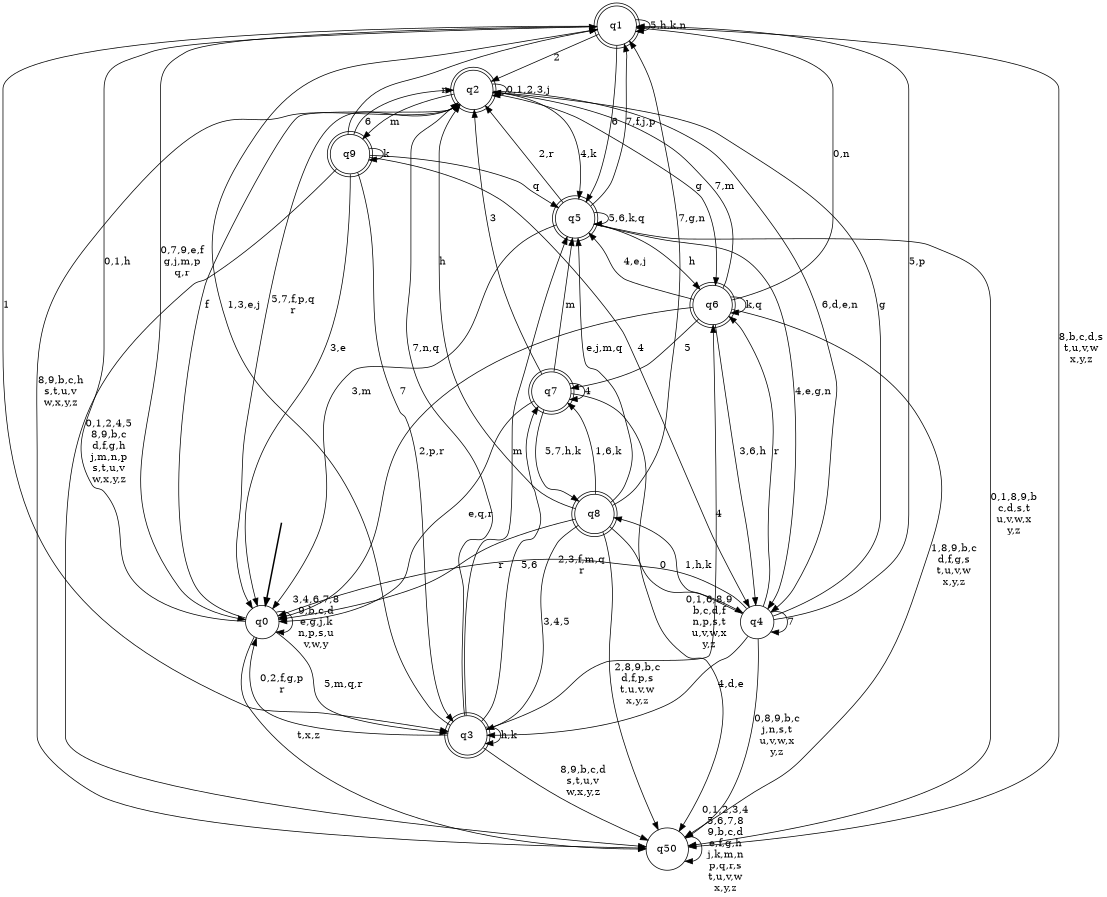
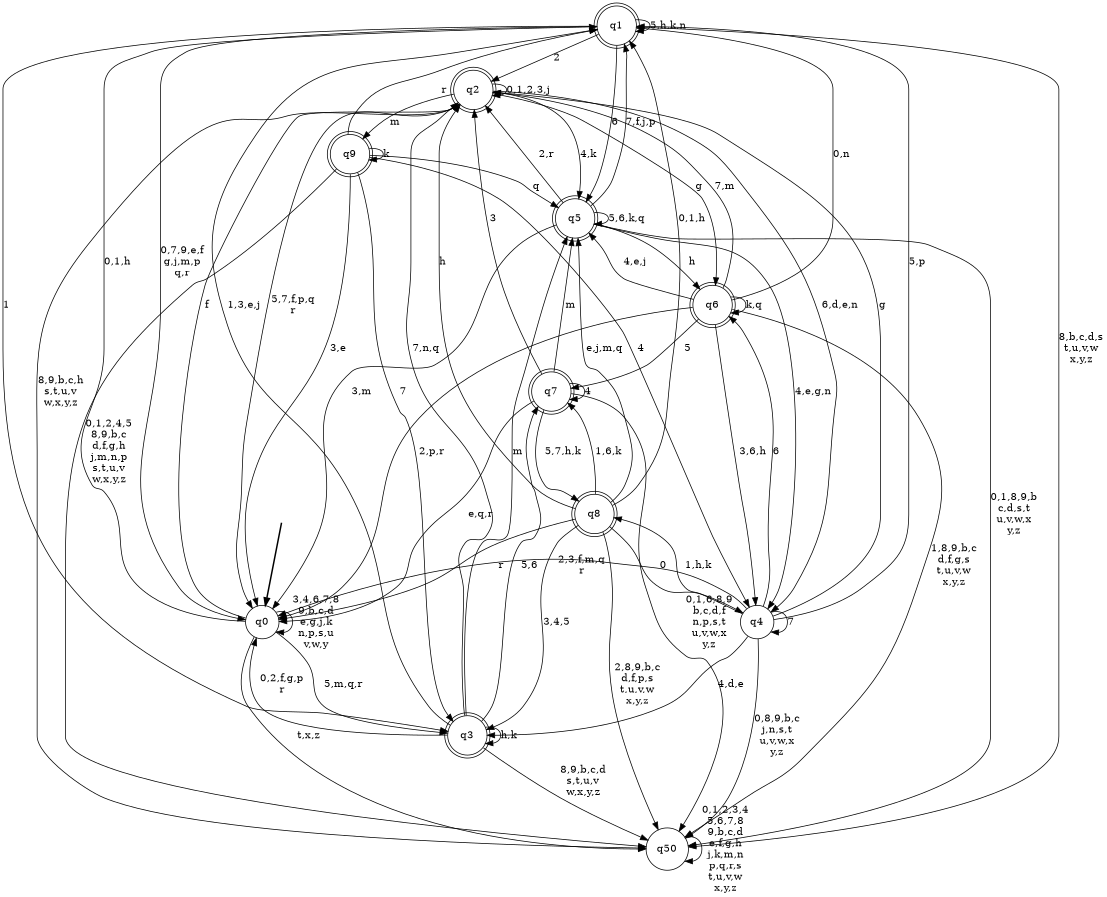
edge "q9" -> "q2": removed, label "6"
edge "q8" -> "q1": label "7,g,n" -> "0,1,h"
edge "q4" -> "q6": label "r" -> "6"
edge "q3" -> "q6": removed, label "4"
